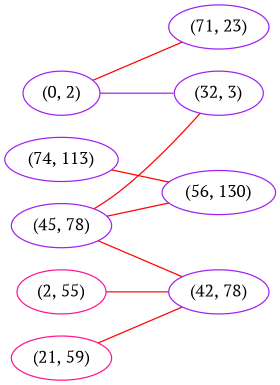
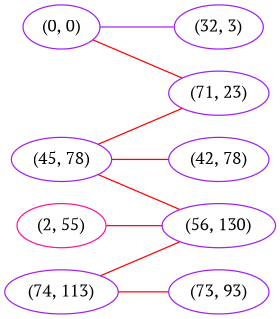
node "(0, 2)": label "(0, 2)" -> "(0, 0)"
edge "(32, 3)" -- "(45, 78)": now "(71, 23)" -- "(45, 78)"
edge "(2, 55)" -- "(42, 78)": now "(2, 55)" -- "(56, 130)"
node "(73, 93)": added
node "(21, 59)": removed
